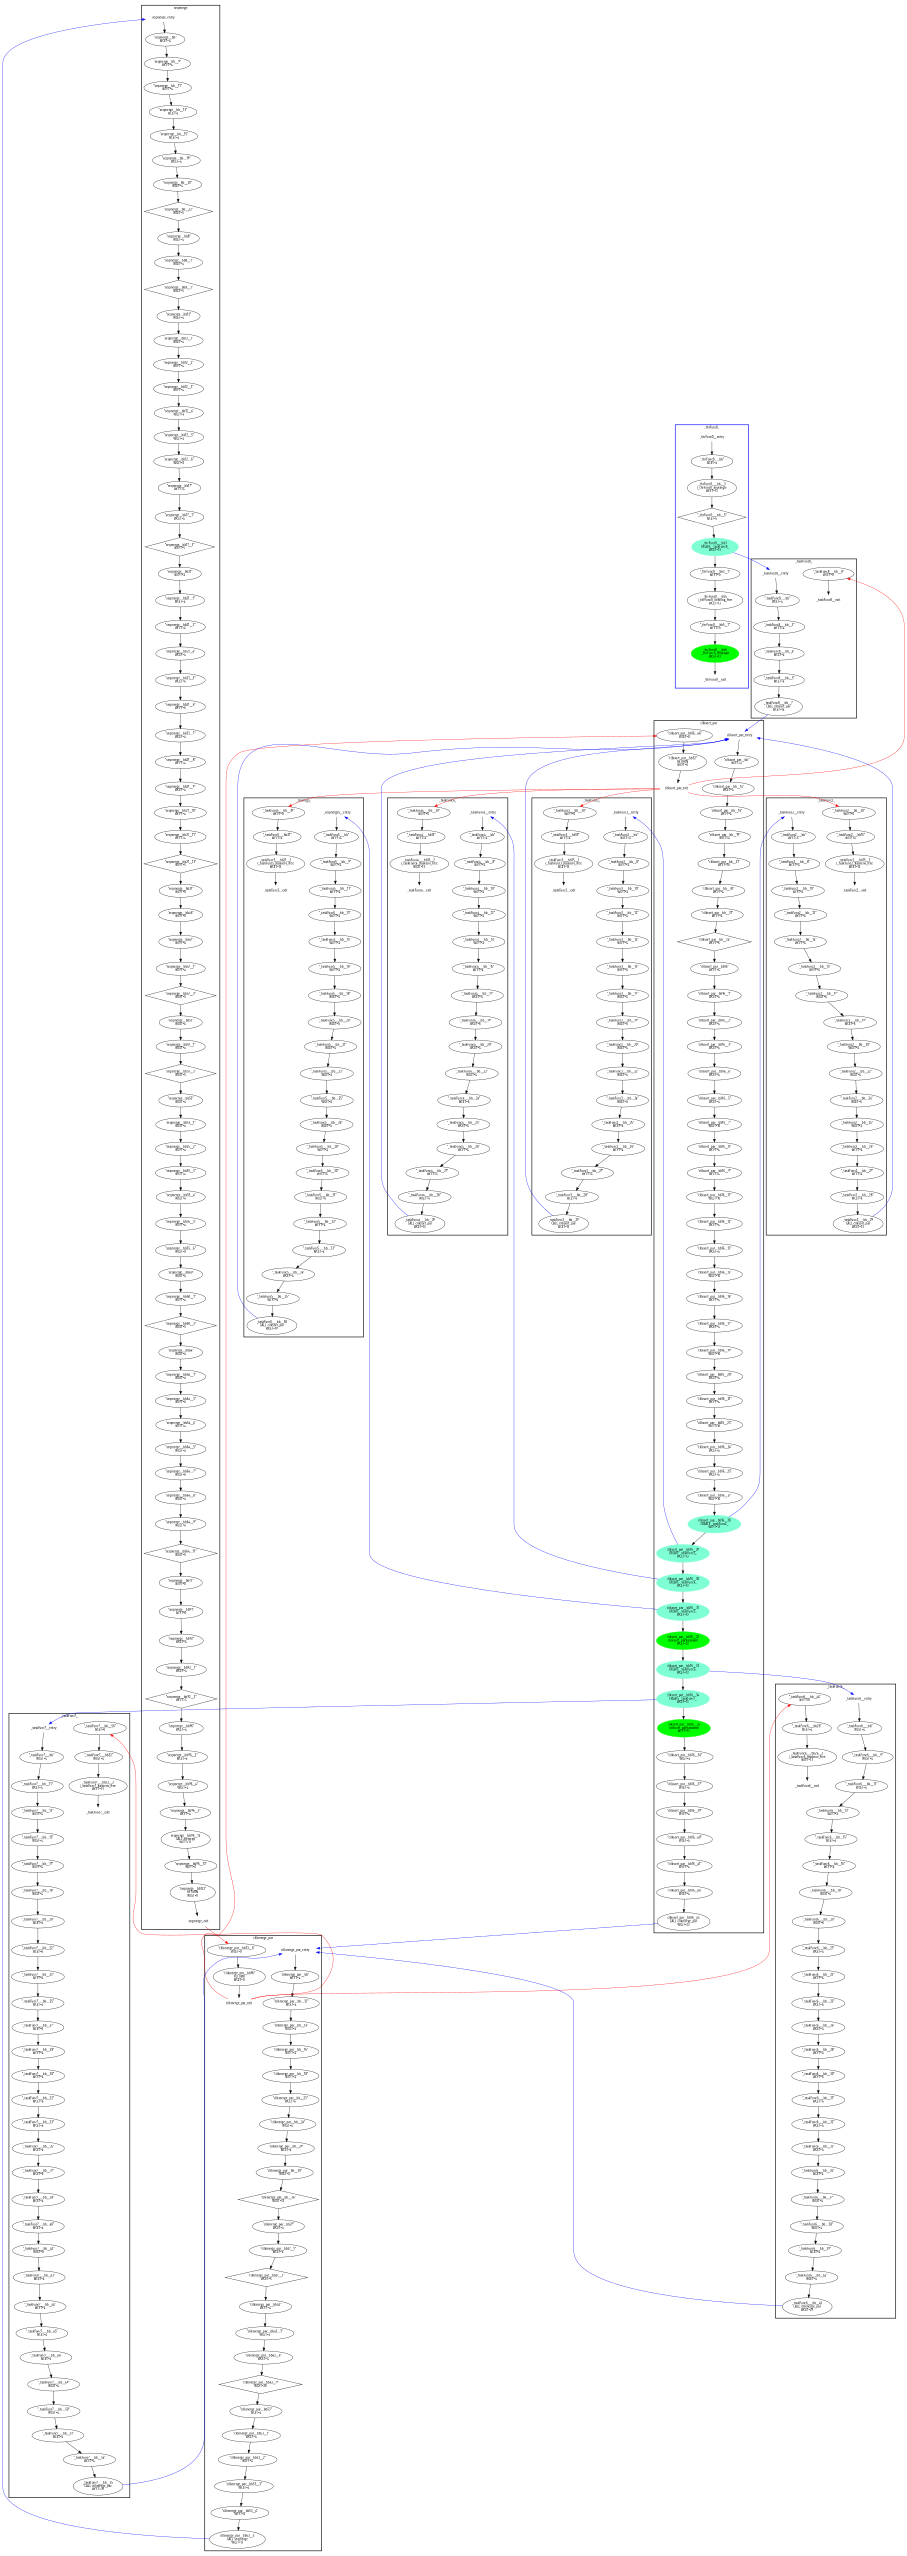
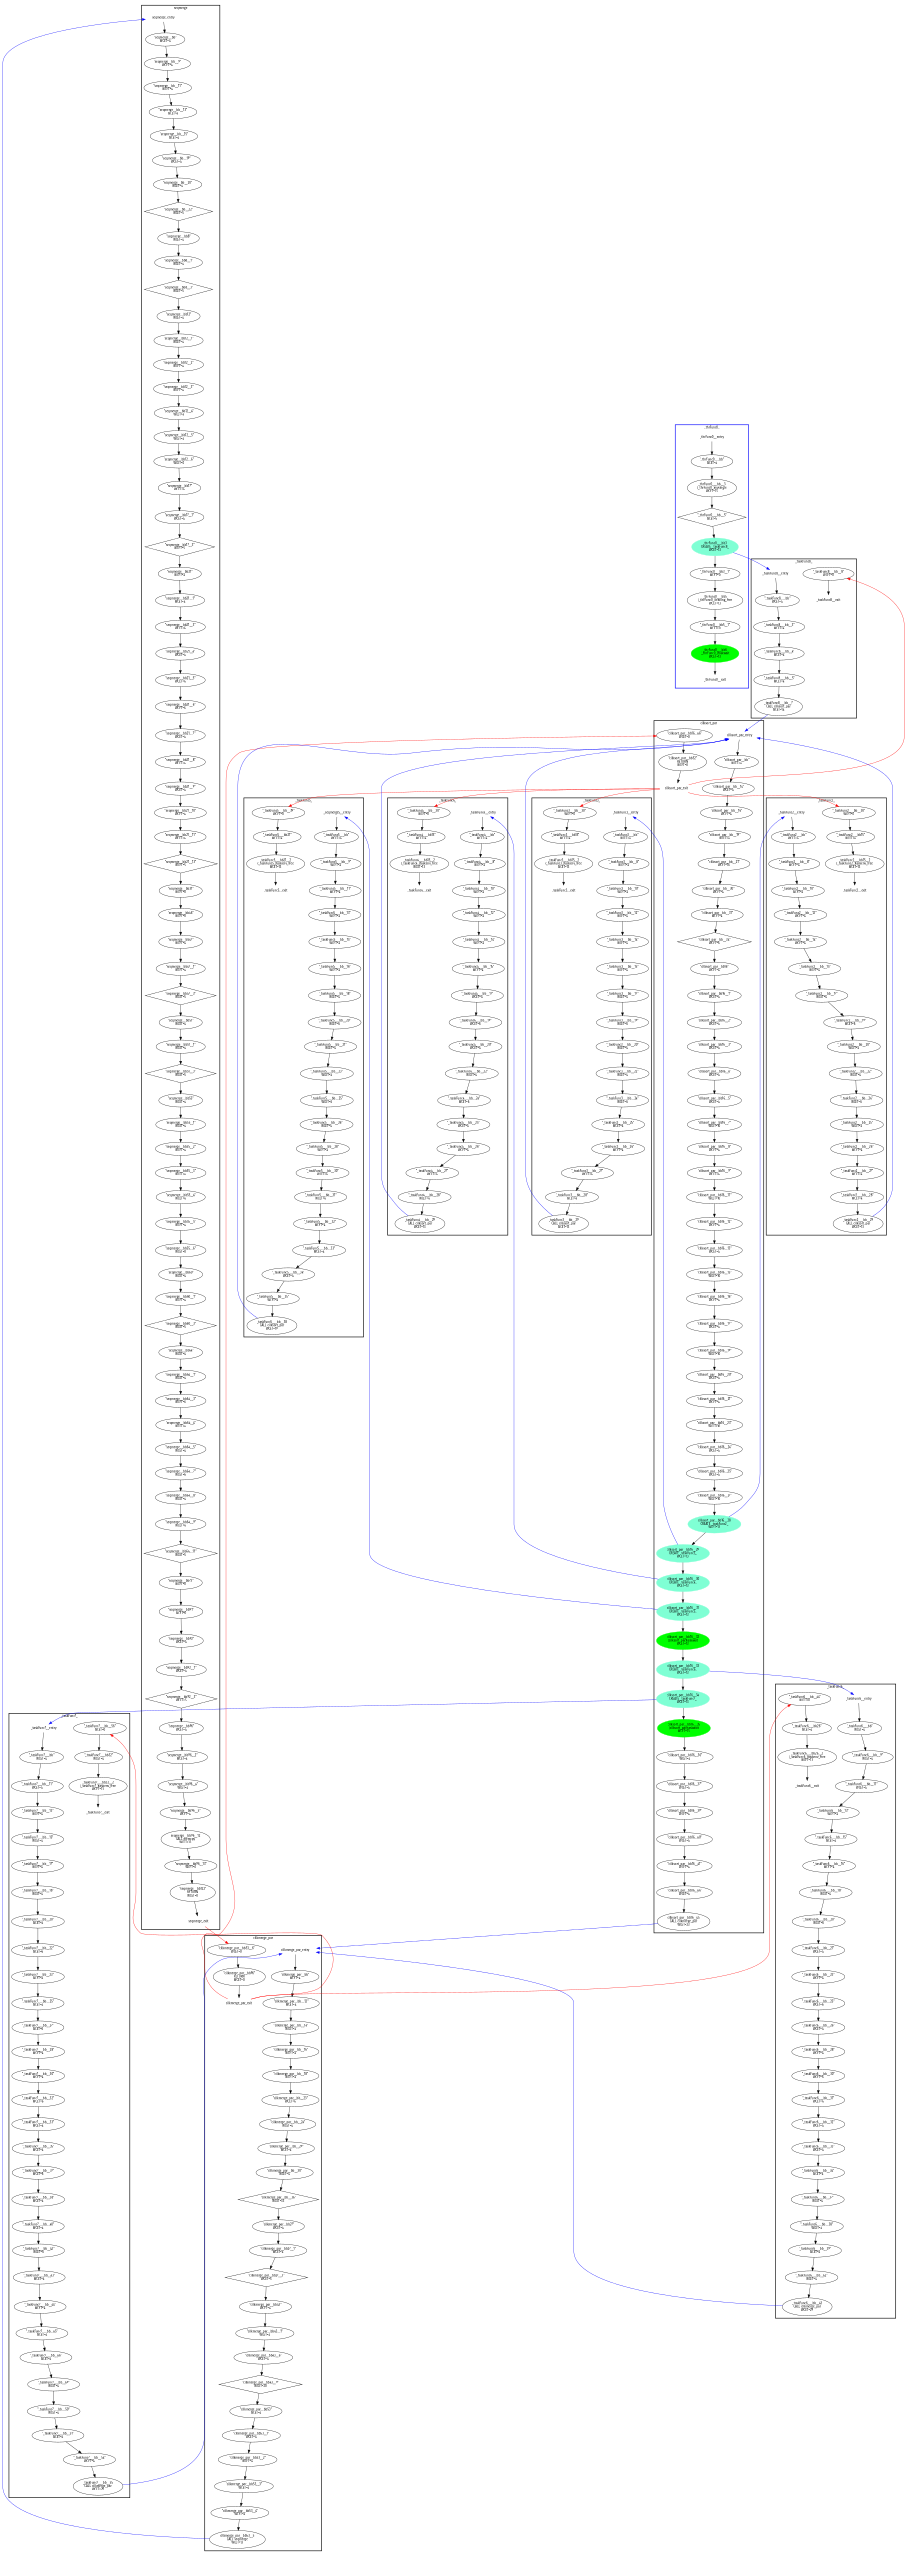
cluster "_leaving5_": label "_leaving5_" -> "_taskFunc5_"
